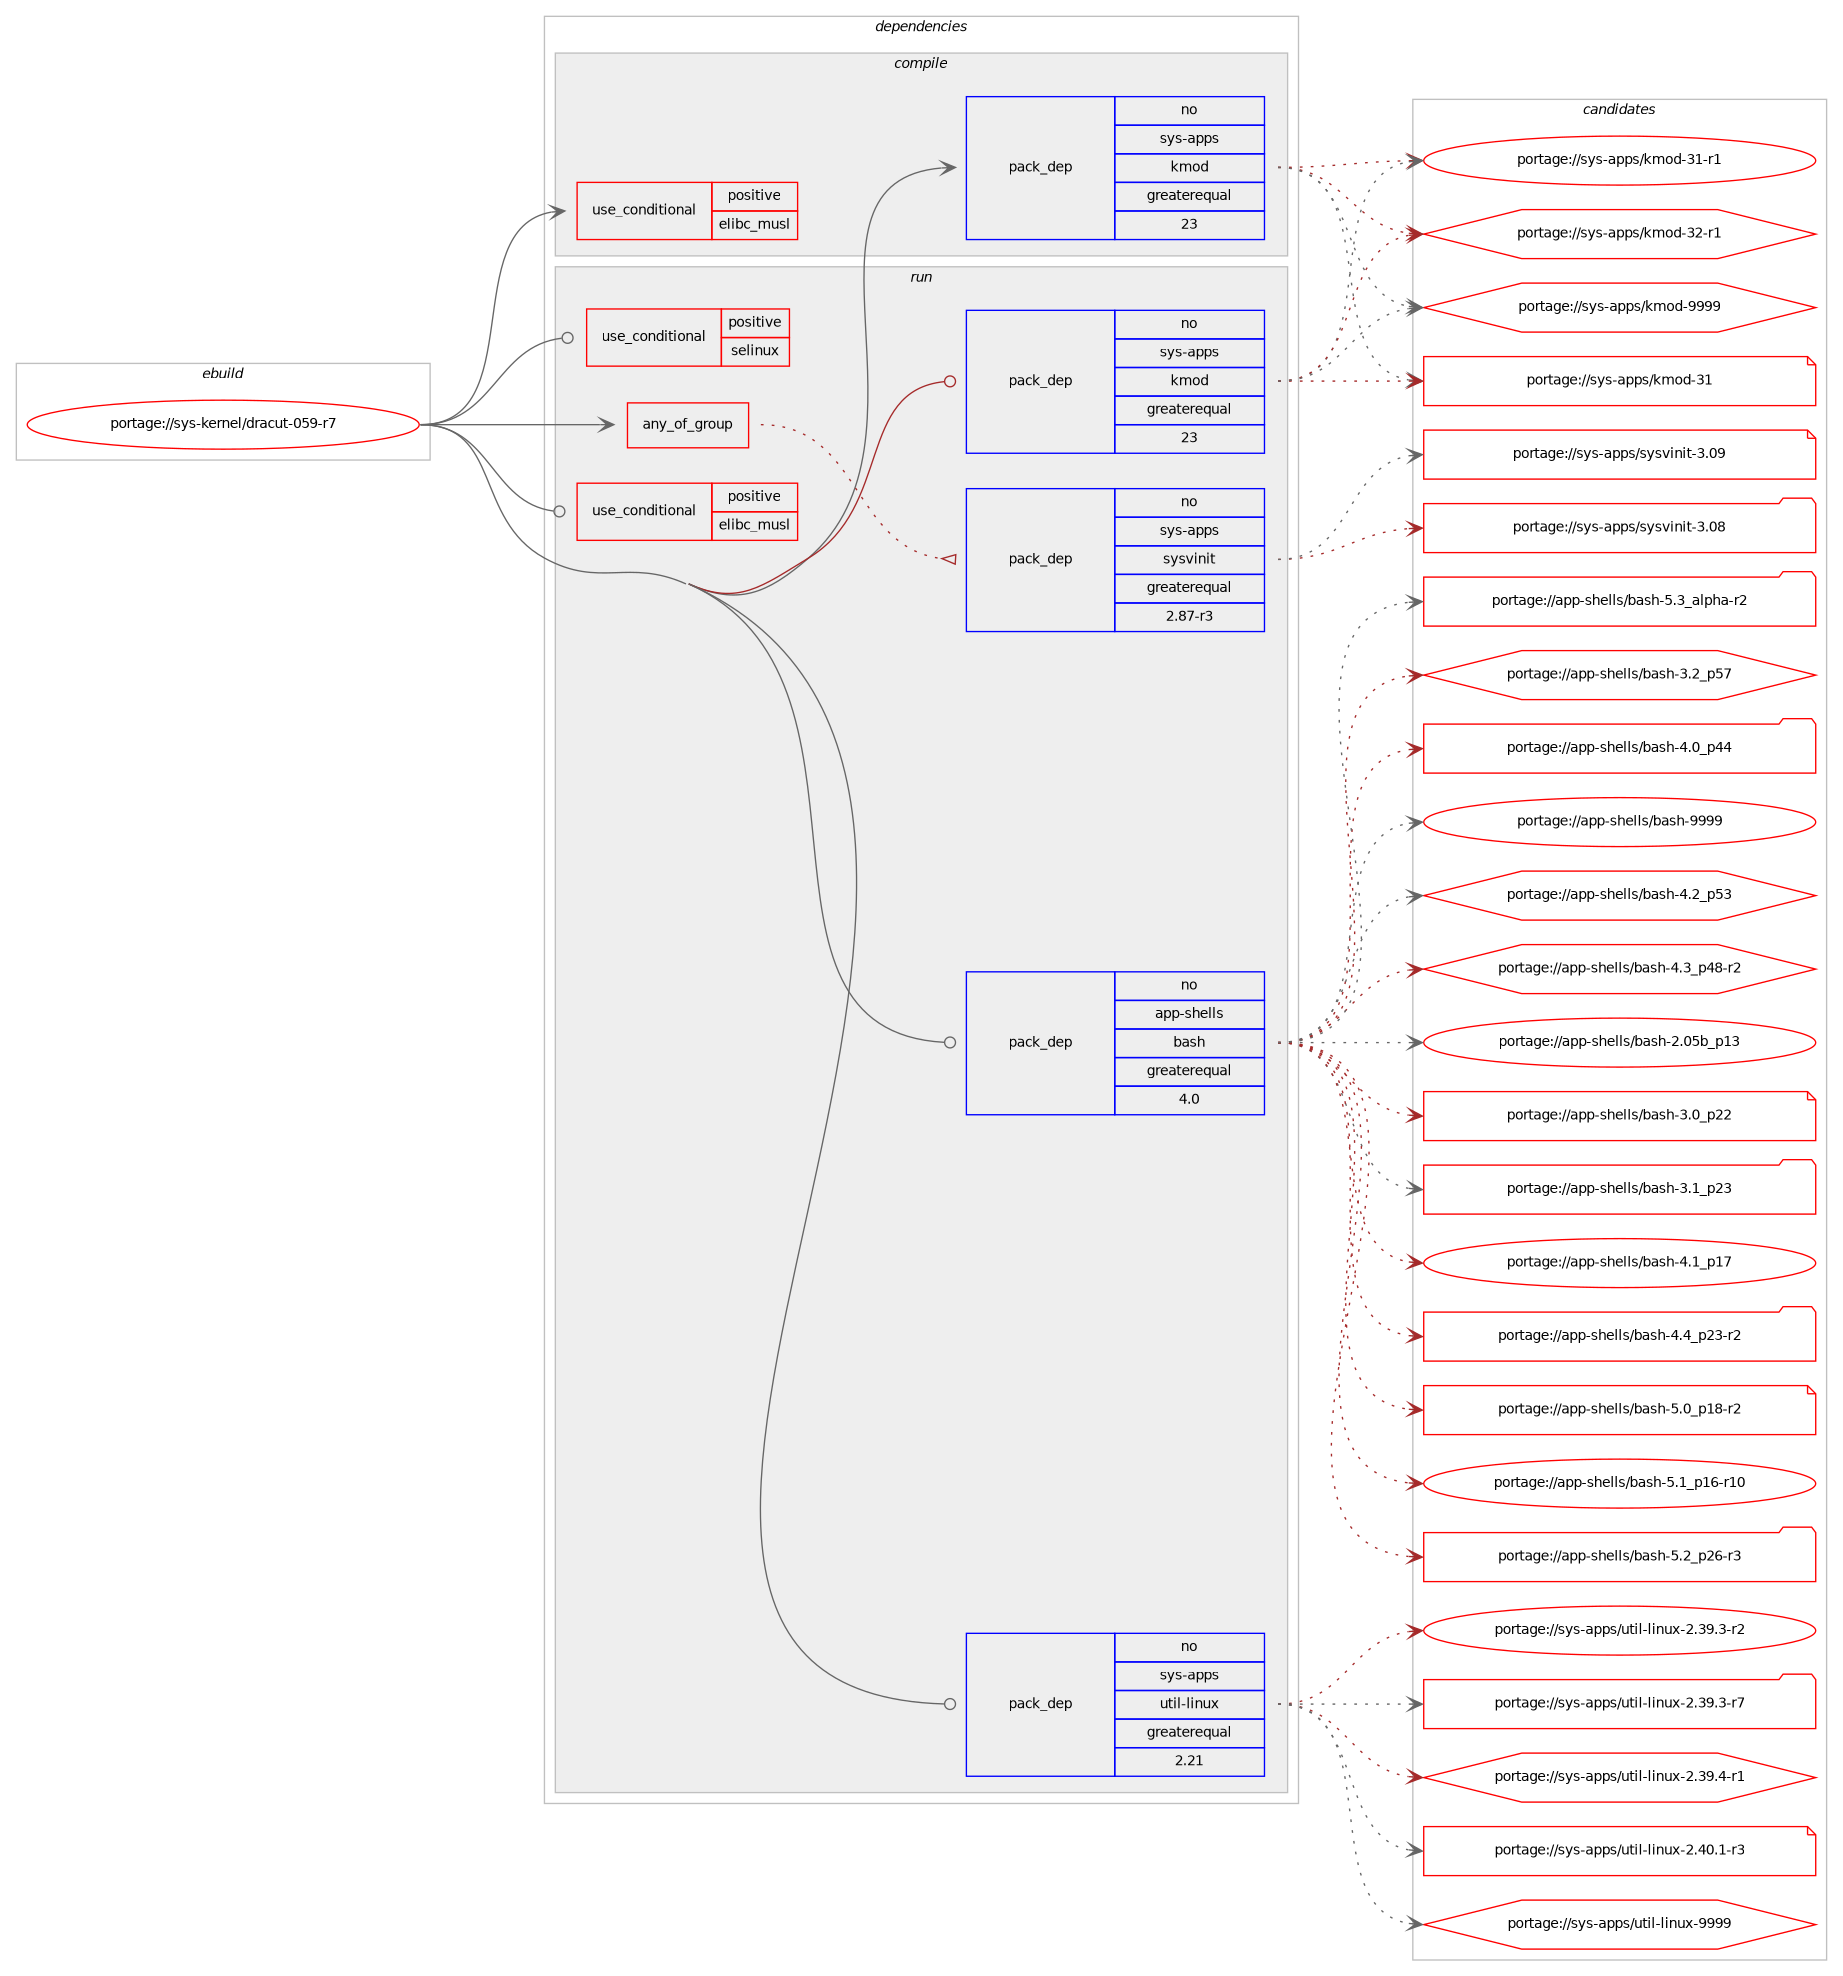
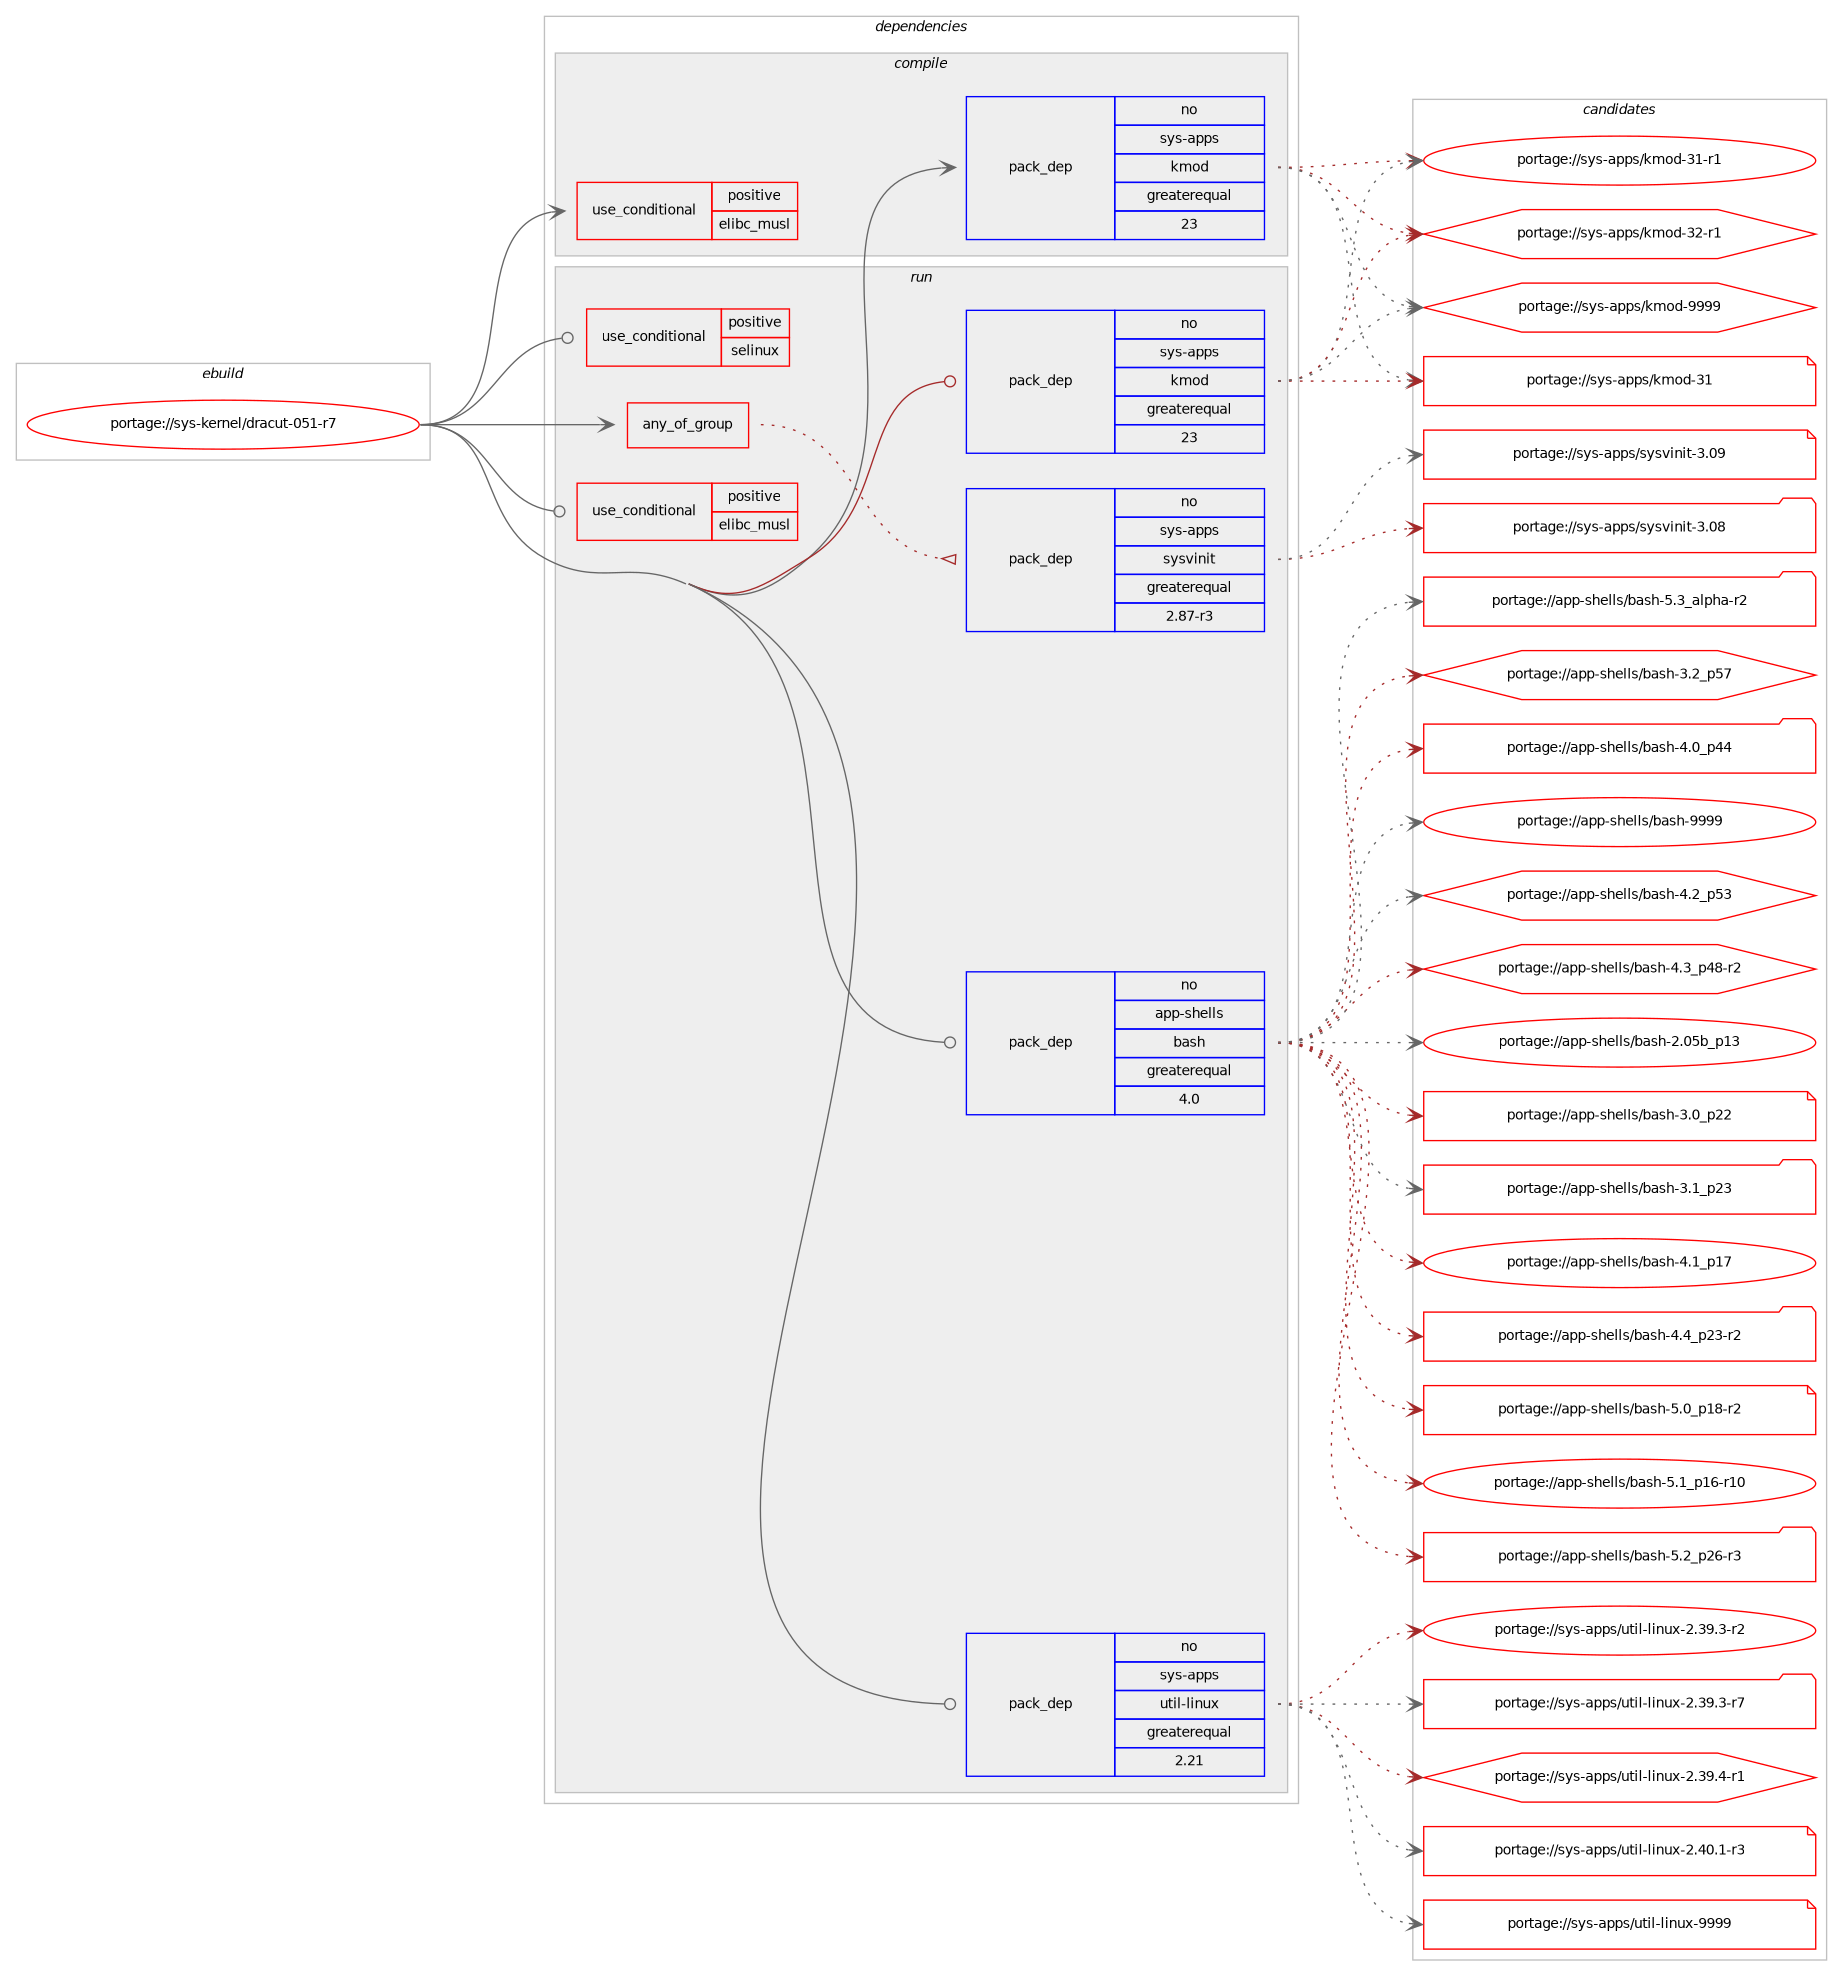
node "portage://sys-kernel/dracut-059-r7": label "portage://sys-kernel/dracut-059-r7" -> "portage://sys-kernel/dracut-051-r7"
node "portage://sys-apps/util-linux-9999": shape hexagon -> note
